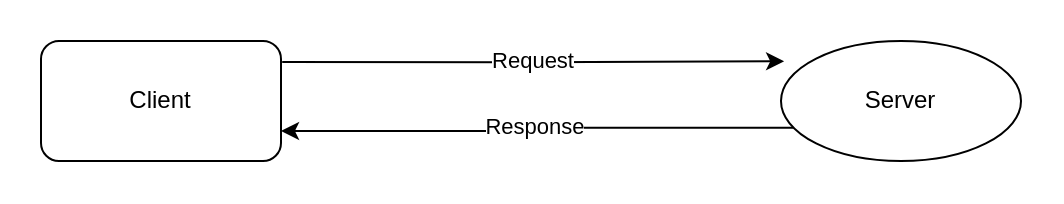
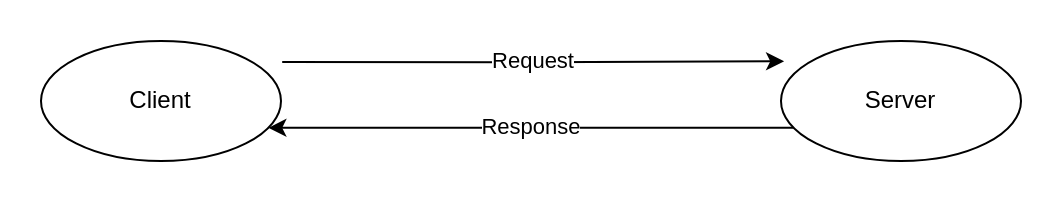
node "Client": shape rounded rectangle -> ellipse
